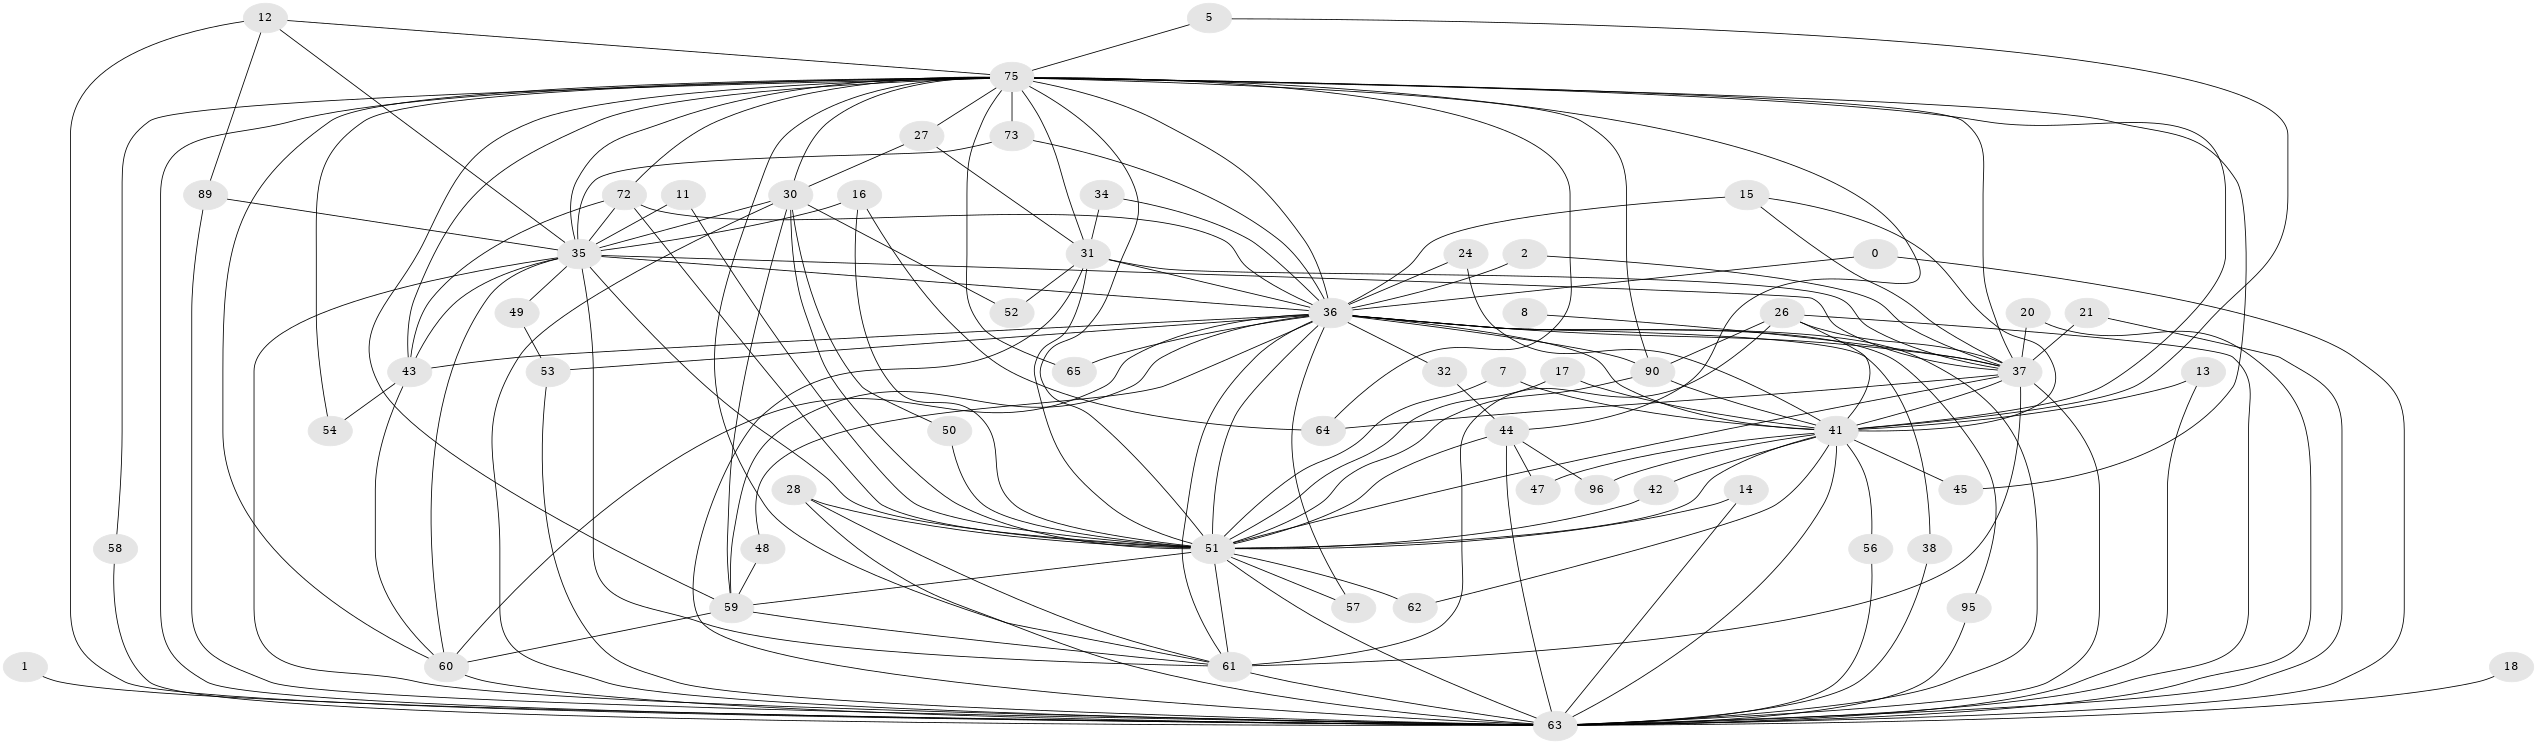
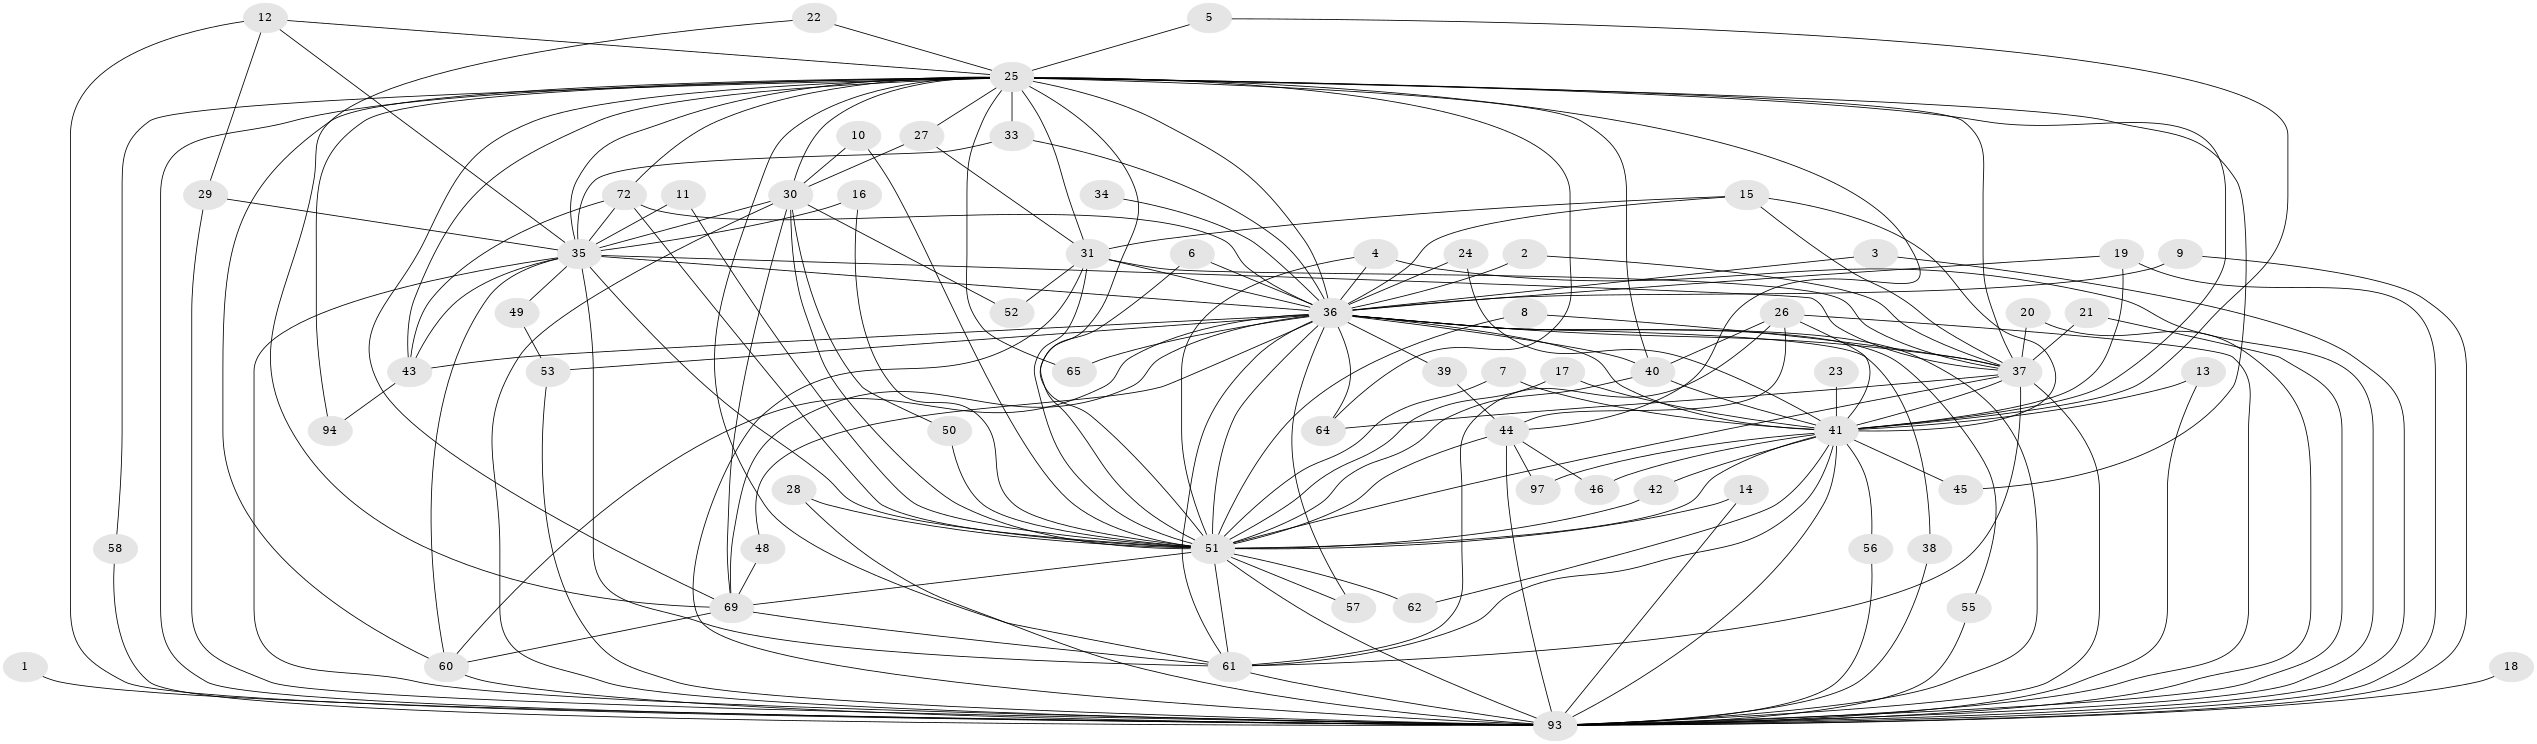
node "22": added
node "75": label "75" -> "25"
node "10": added
node "73": label "73" -> "33"
node "89": label "89" -> "29"
edge "34" -- "31": now "15" -- "31"
node "6": added
node "4": added
node "0": label "0" -> "3"
node "19": added
node "9": added
edge "26" -- "37": now "26" -- "44"
node "32": label "32" -> "39"
node "90": label "90" -> "40"
node "23": added
edge "8" -- "51": added
edge "16" -- "64": now "36" -- "64"
node "54": label "54" -> "94"
node "47": label "47" -> "97"
node "96": label "96" -> "46"
edge "43" -- "60": removed
edge "28" -- "61": now "41" -- "61"
node "59": label "59" -> "69"
node "95": label "95" -> "55"
node "63": label "63" -> "93"
